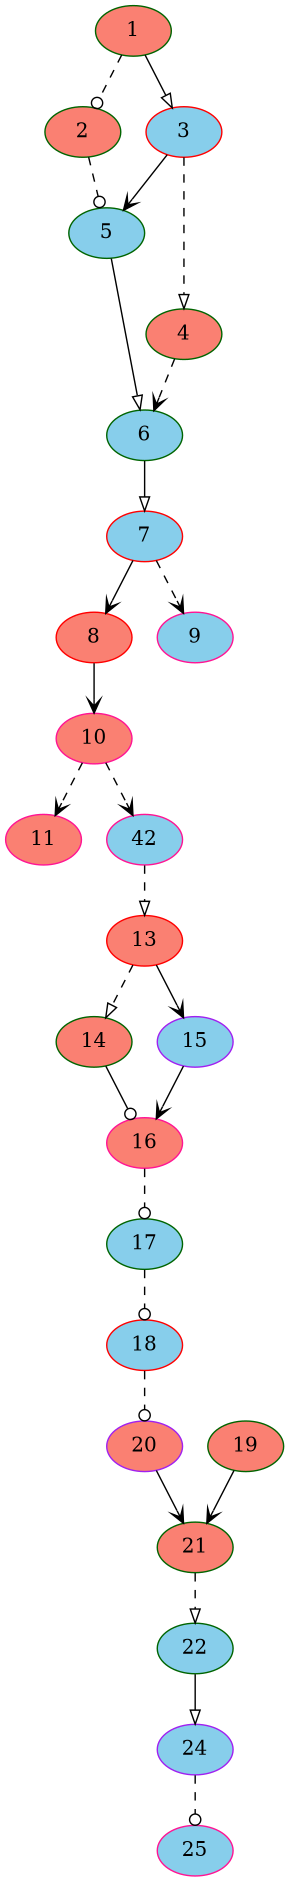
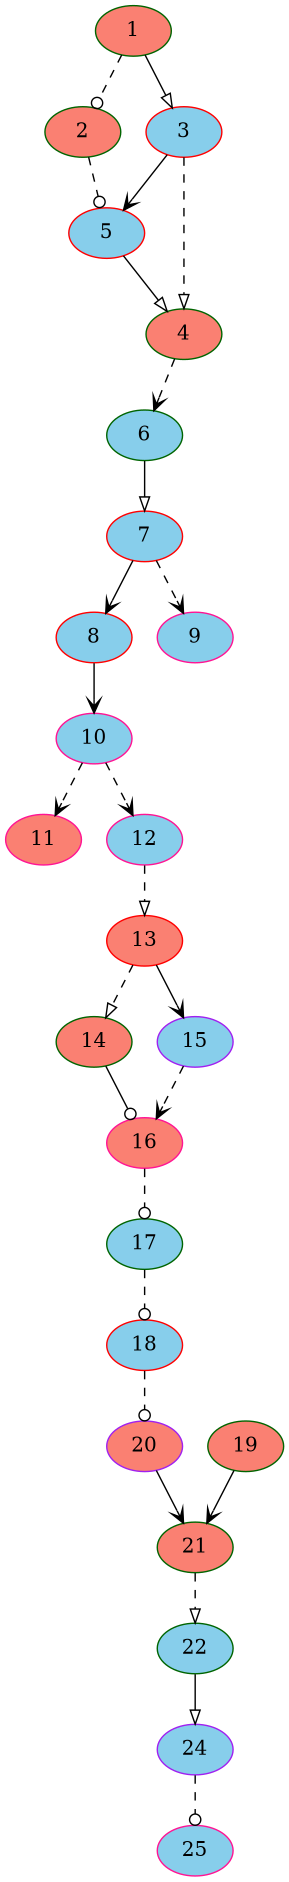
node "5": color darkgreen -> red
edge "5" -> "6": now "5" -> "4"
node "8": fillcolor salmon -> skyblue
node "10": fillcolor salmon -> skyblue
node "42": label "42" -> "12"
edge "15" -> "16": style solid -> dashed
